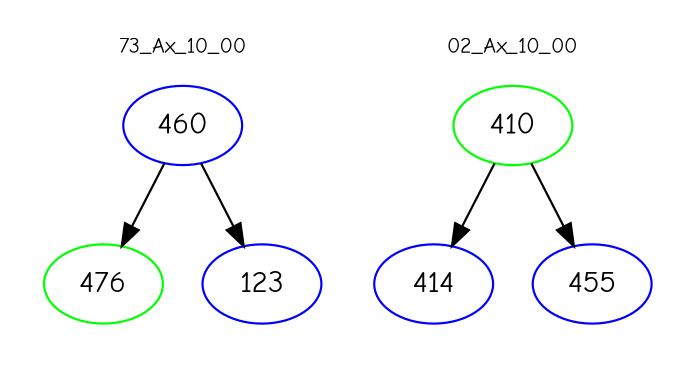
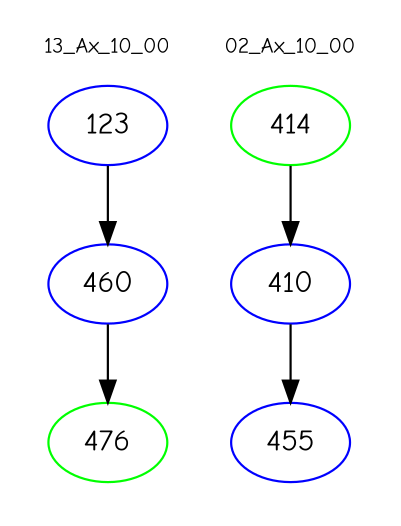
cluster "73_Ax_10_00": label "73_Ax_10_00" -> "13_Ax_10_00"
node "410": color green -> blue
edge "460" -> "123": reversed
edge "410" -> "414": reversed
node "414": color blue -> green
